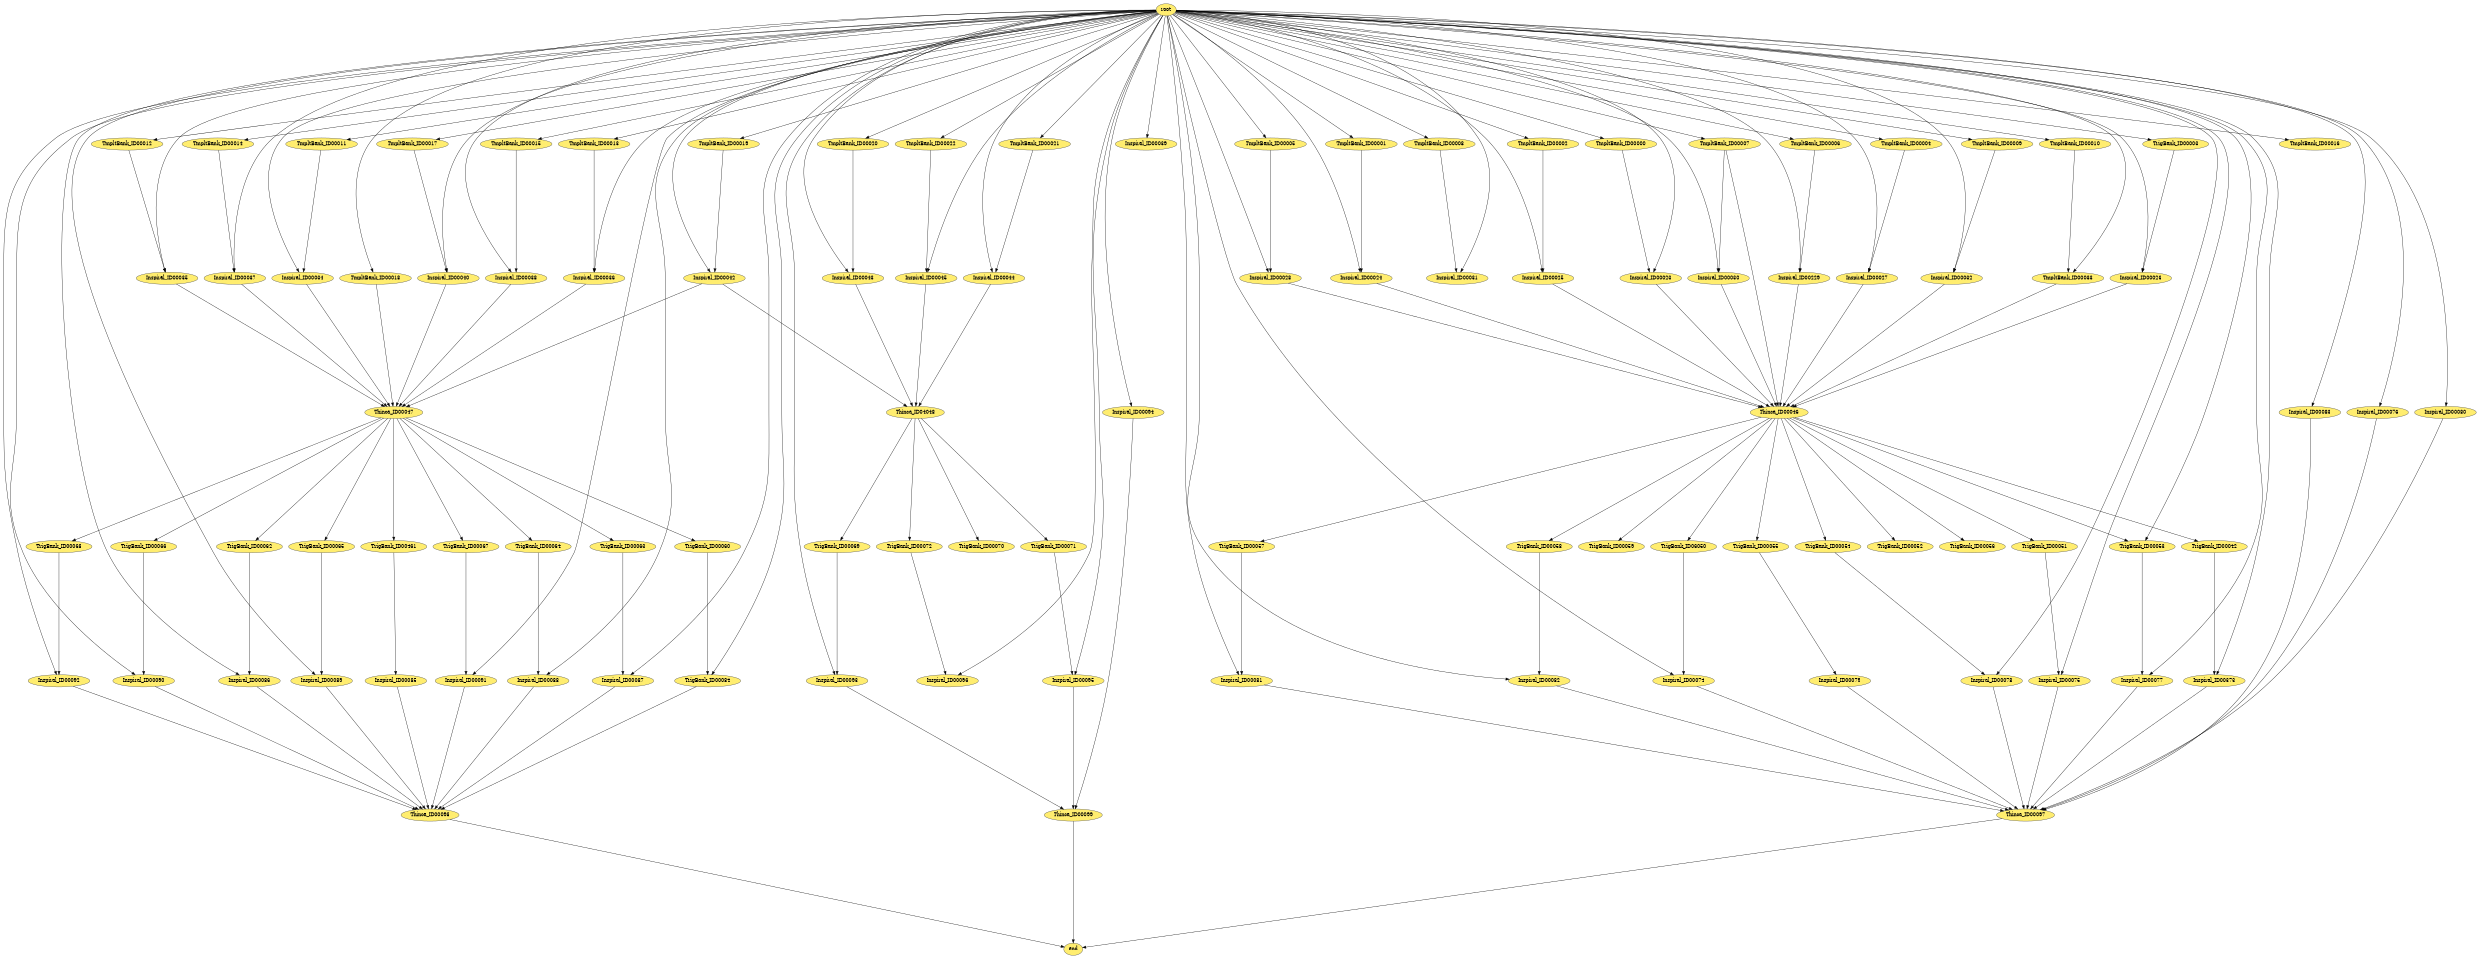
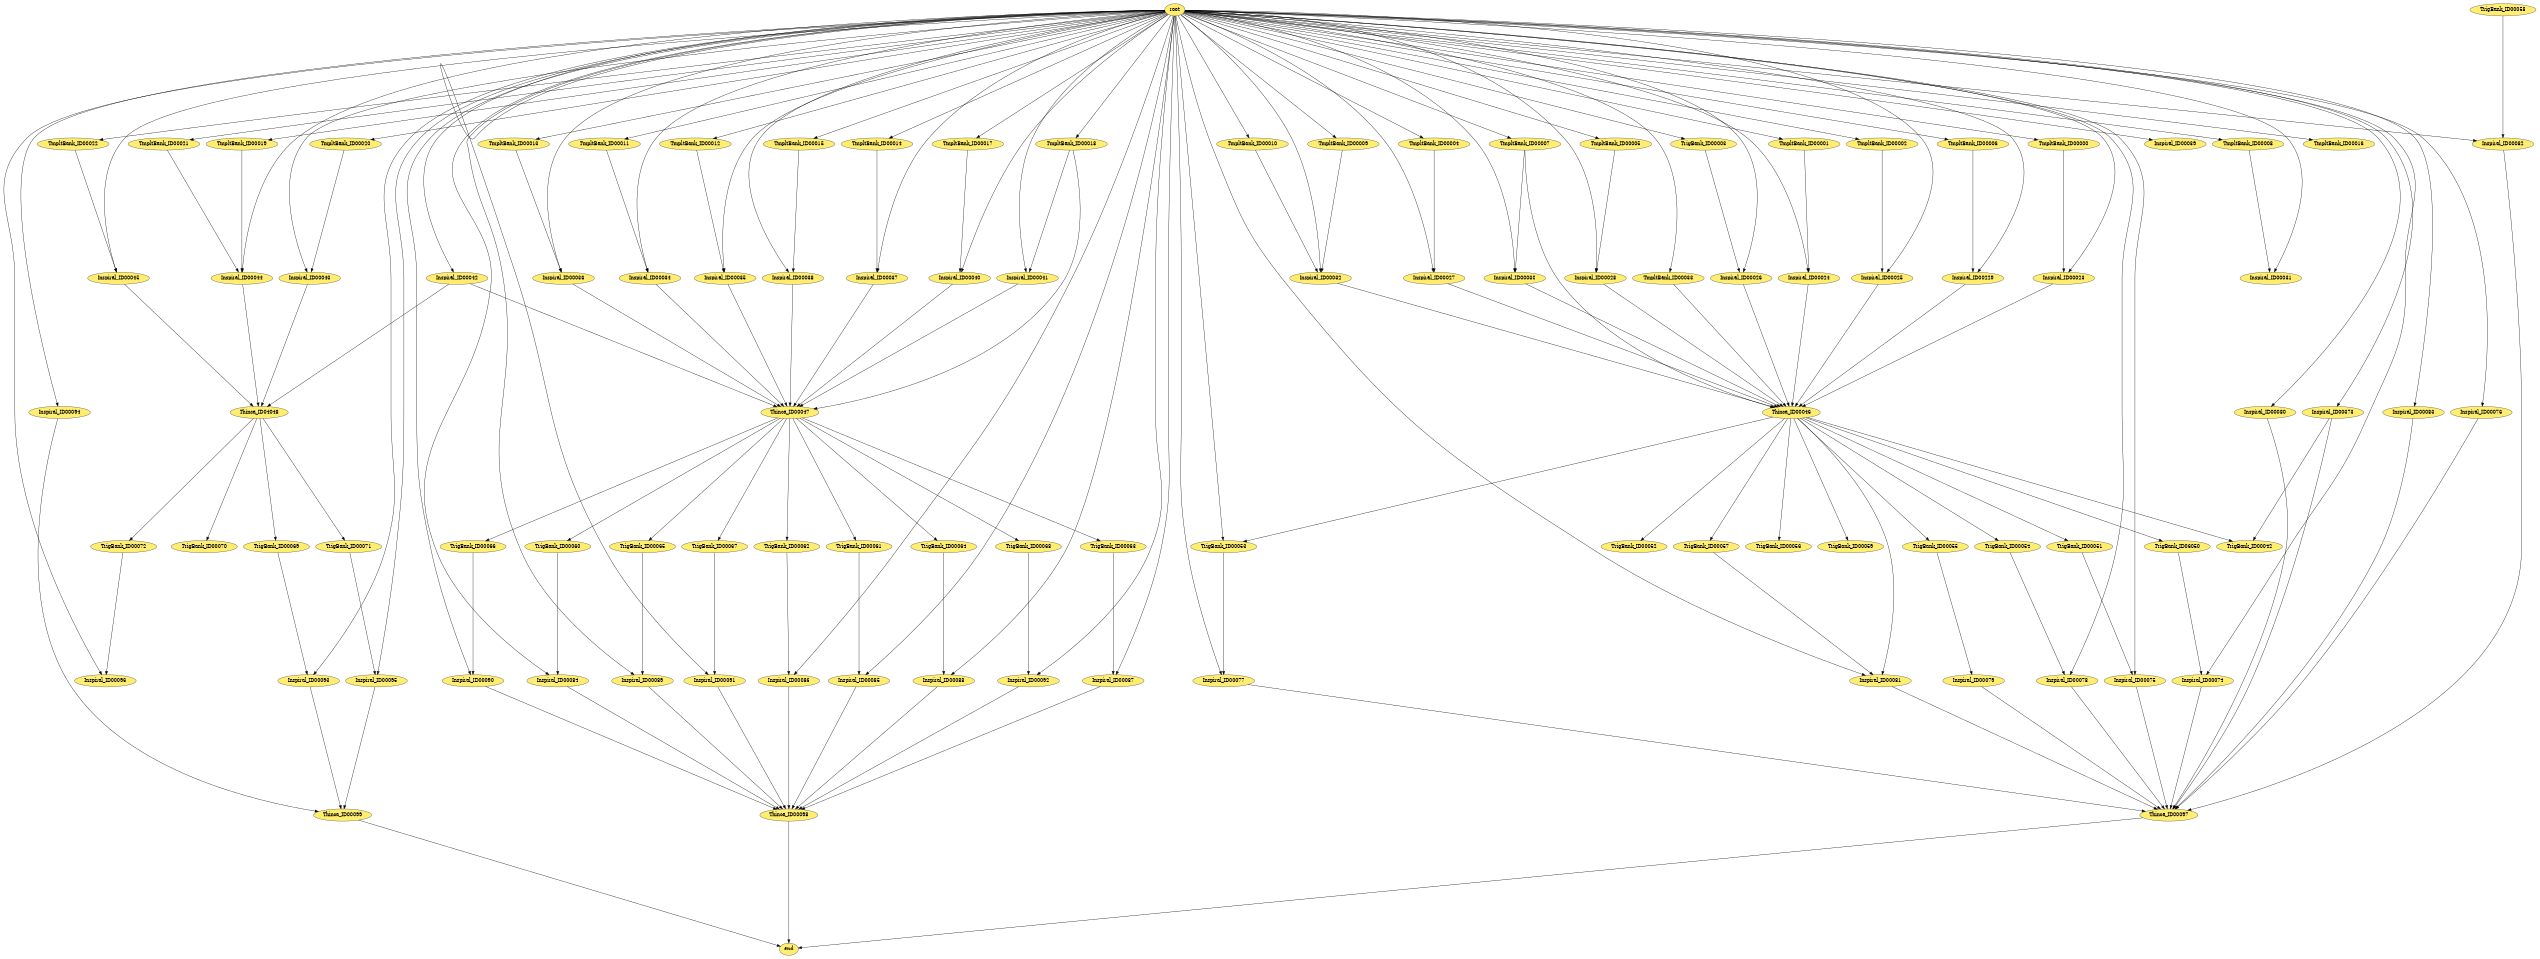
edge "TmpltBank_ID00019" -> "Inspiral_ID00042": now "TmpltBank_ID00019" -> "Inspiral_ID00044"
edge "TmpltBank_ID00010" -> "TmpltBank_ID00033": now "TmpltBank_ID00010" -> "Inspiral_ID00032"
node "Inspiral_ID00041": added
edge "root" -> "Inspiral_ID00085": added
edge "Thinca_ID00046" -> "TrigBank_ID00058": now "Thinca_ID00046" -> "Inspiral_ID00081"
node "TrigBank_ID00461": label "TrigBank_ID00461" -> "TrigBank_ID00061"
edge "TrigBank_ID00042" -> "Inspiral_ID00373": reversed
node "TrigBank_ID00084": label "TrigBank_ID00084" -> "Inspiral_ID00084"
